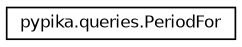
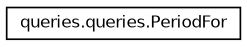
node "pypika.queries.PeriodFor": label "pypika.queries.PeriodFor" -> "queries.queries.PeriodFor"
